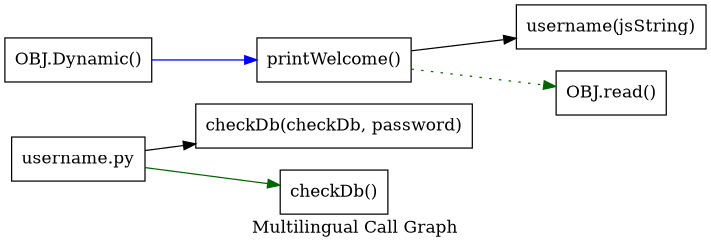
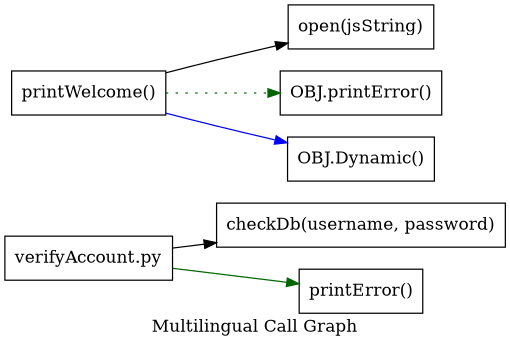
node "username(jsString)": label "username(jsString)" -> "open(jsString)"
edge "OBJ.Dynamic()" -> "printWelcome()": reversed
node "OBJ.read()": label "OBJ.read()" -> "OBJ.printError()"
node "checkDb(checkDb, password)": label "checkDb(checkDb, password)" -> "checkDb(username, password)"
node "username.py": label "username.py" -> "verifyAccount.py"
node "checkDb()": label "checkDb()" -> "printError()"
